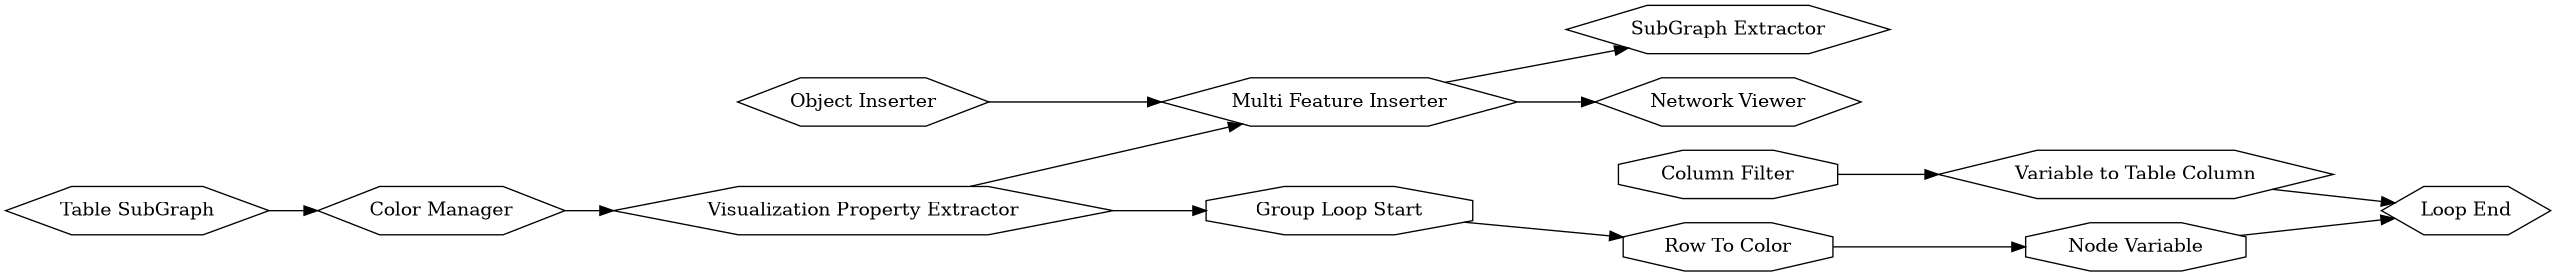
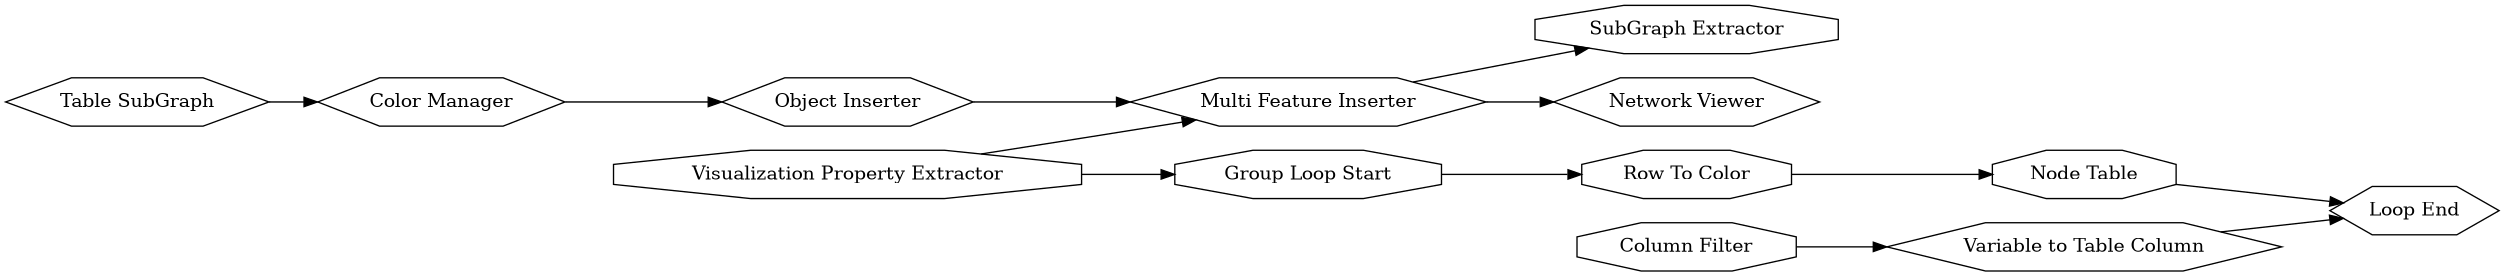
node "SubGraph Extractor": shape hexagon -> octagon
edge "Color Manager" -> "Visualization Property Extractor": now "Color Manager" -> "Object Inserter"
node "Visualization Property Extractor": shape hexagon -> octagon
node "Node Variable": label "Node Variable" -> "Node Table"
